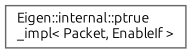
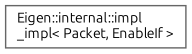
node "Eigen::internal::ptrue _impl< Packet, EnableIf >": label "Eigen::internal::ptrue _impl< Packet, EnableIf >" -> "Eigen::internal::impl _impl< Packet, EnableIf >"
